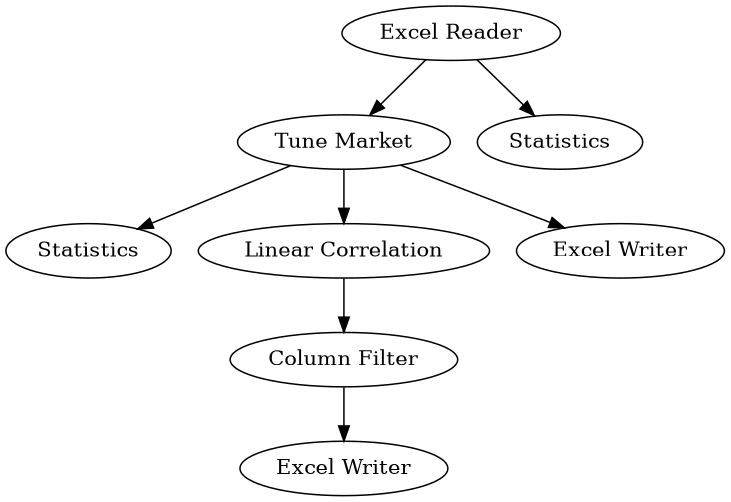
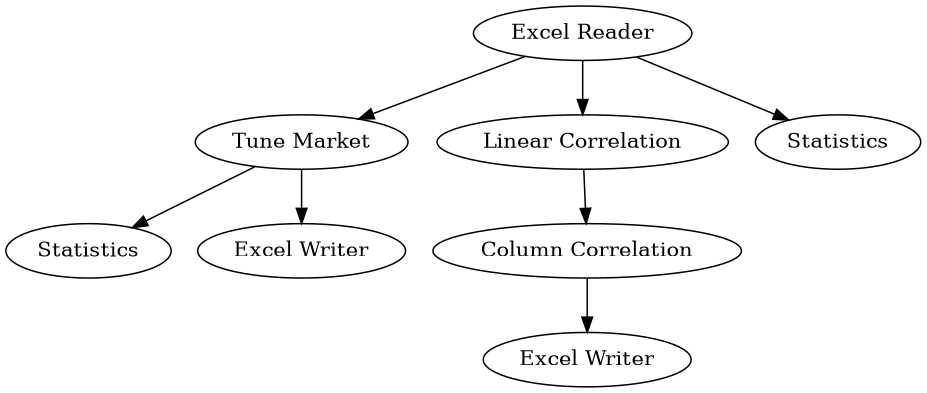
edge "Tune Market" -> "Linear Correlation": now "Excel Reader" -> "Linear Correlation"
node "Column Filter": label "Column Filter" -> "Column Correlation"
